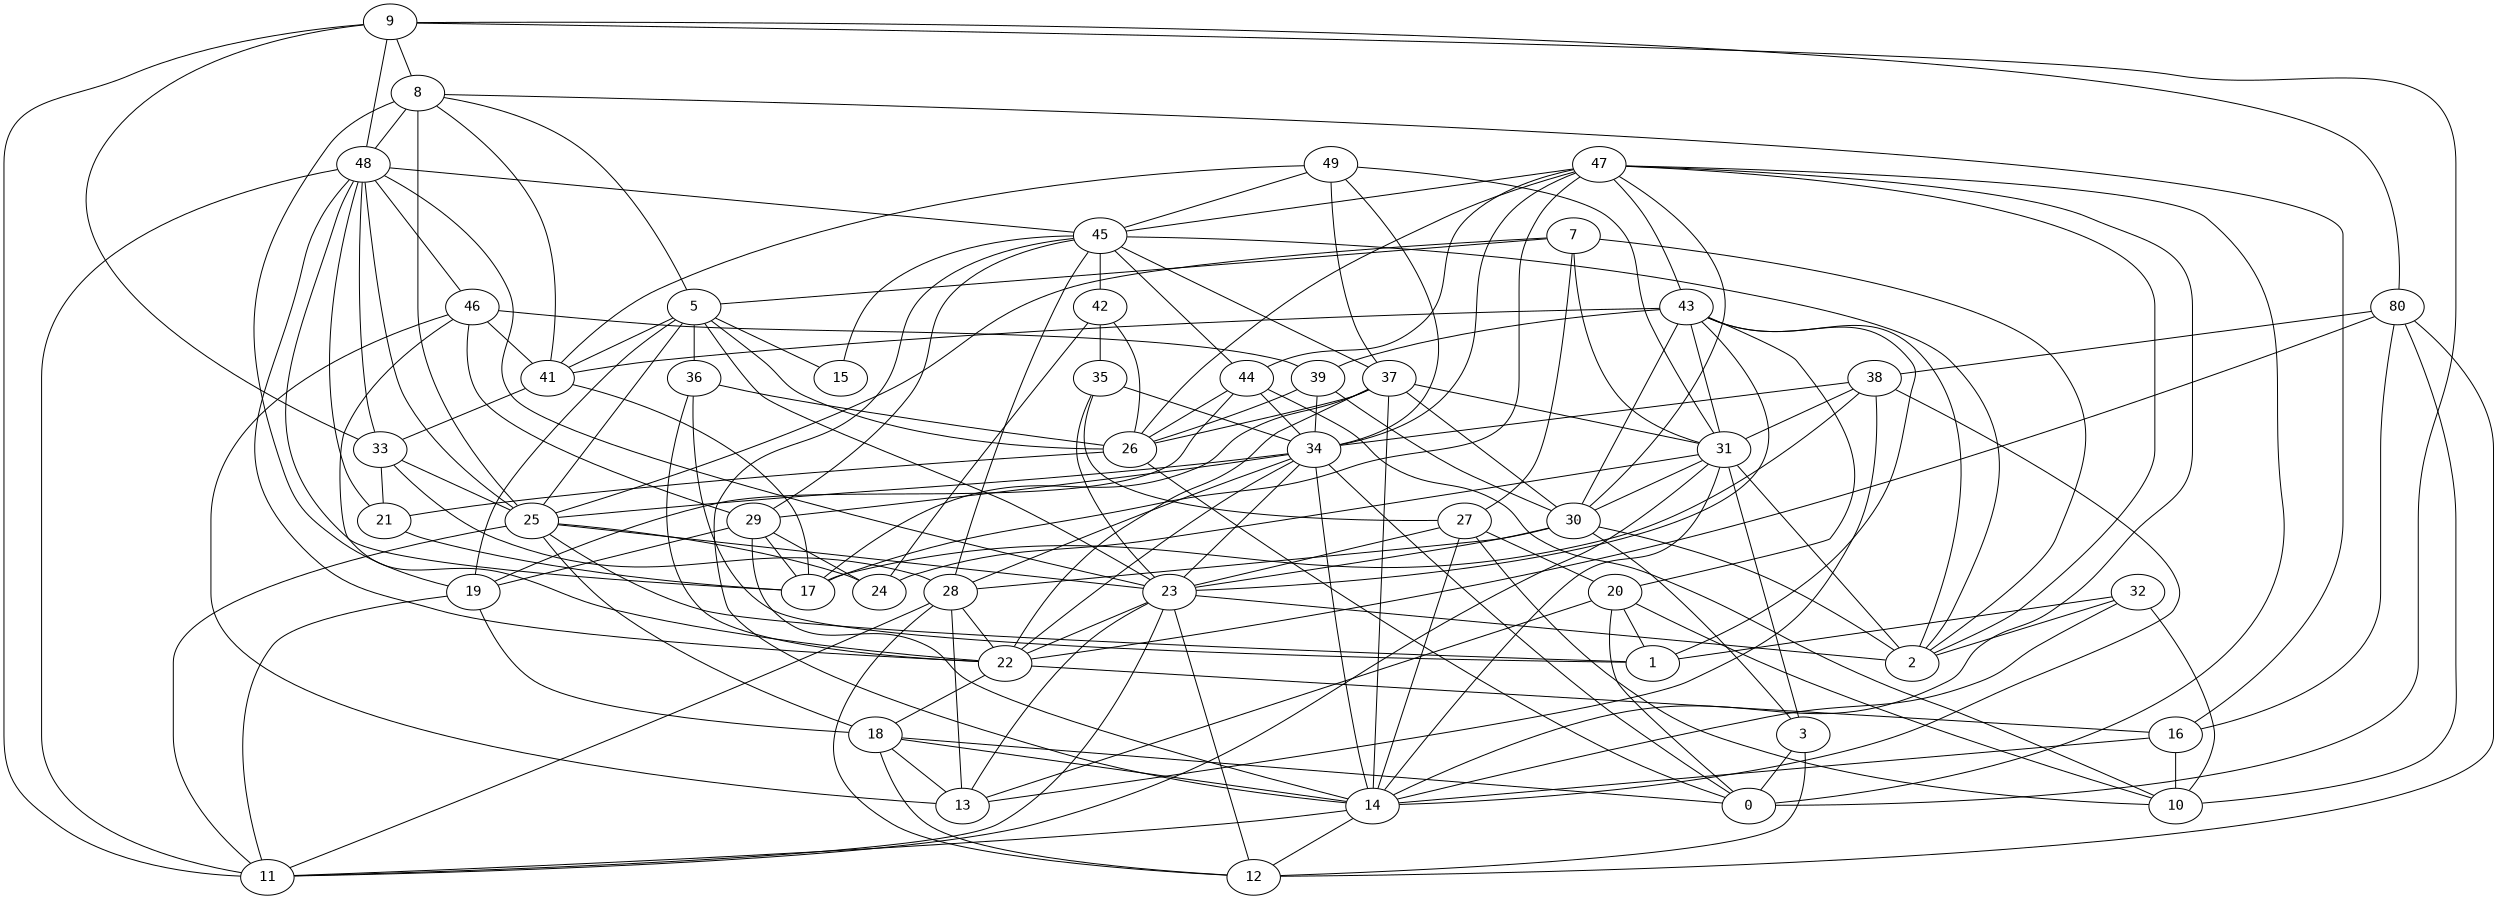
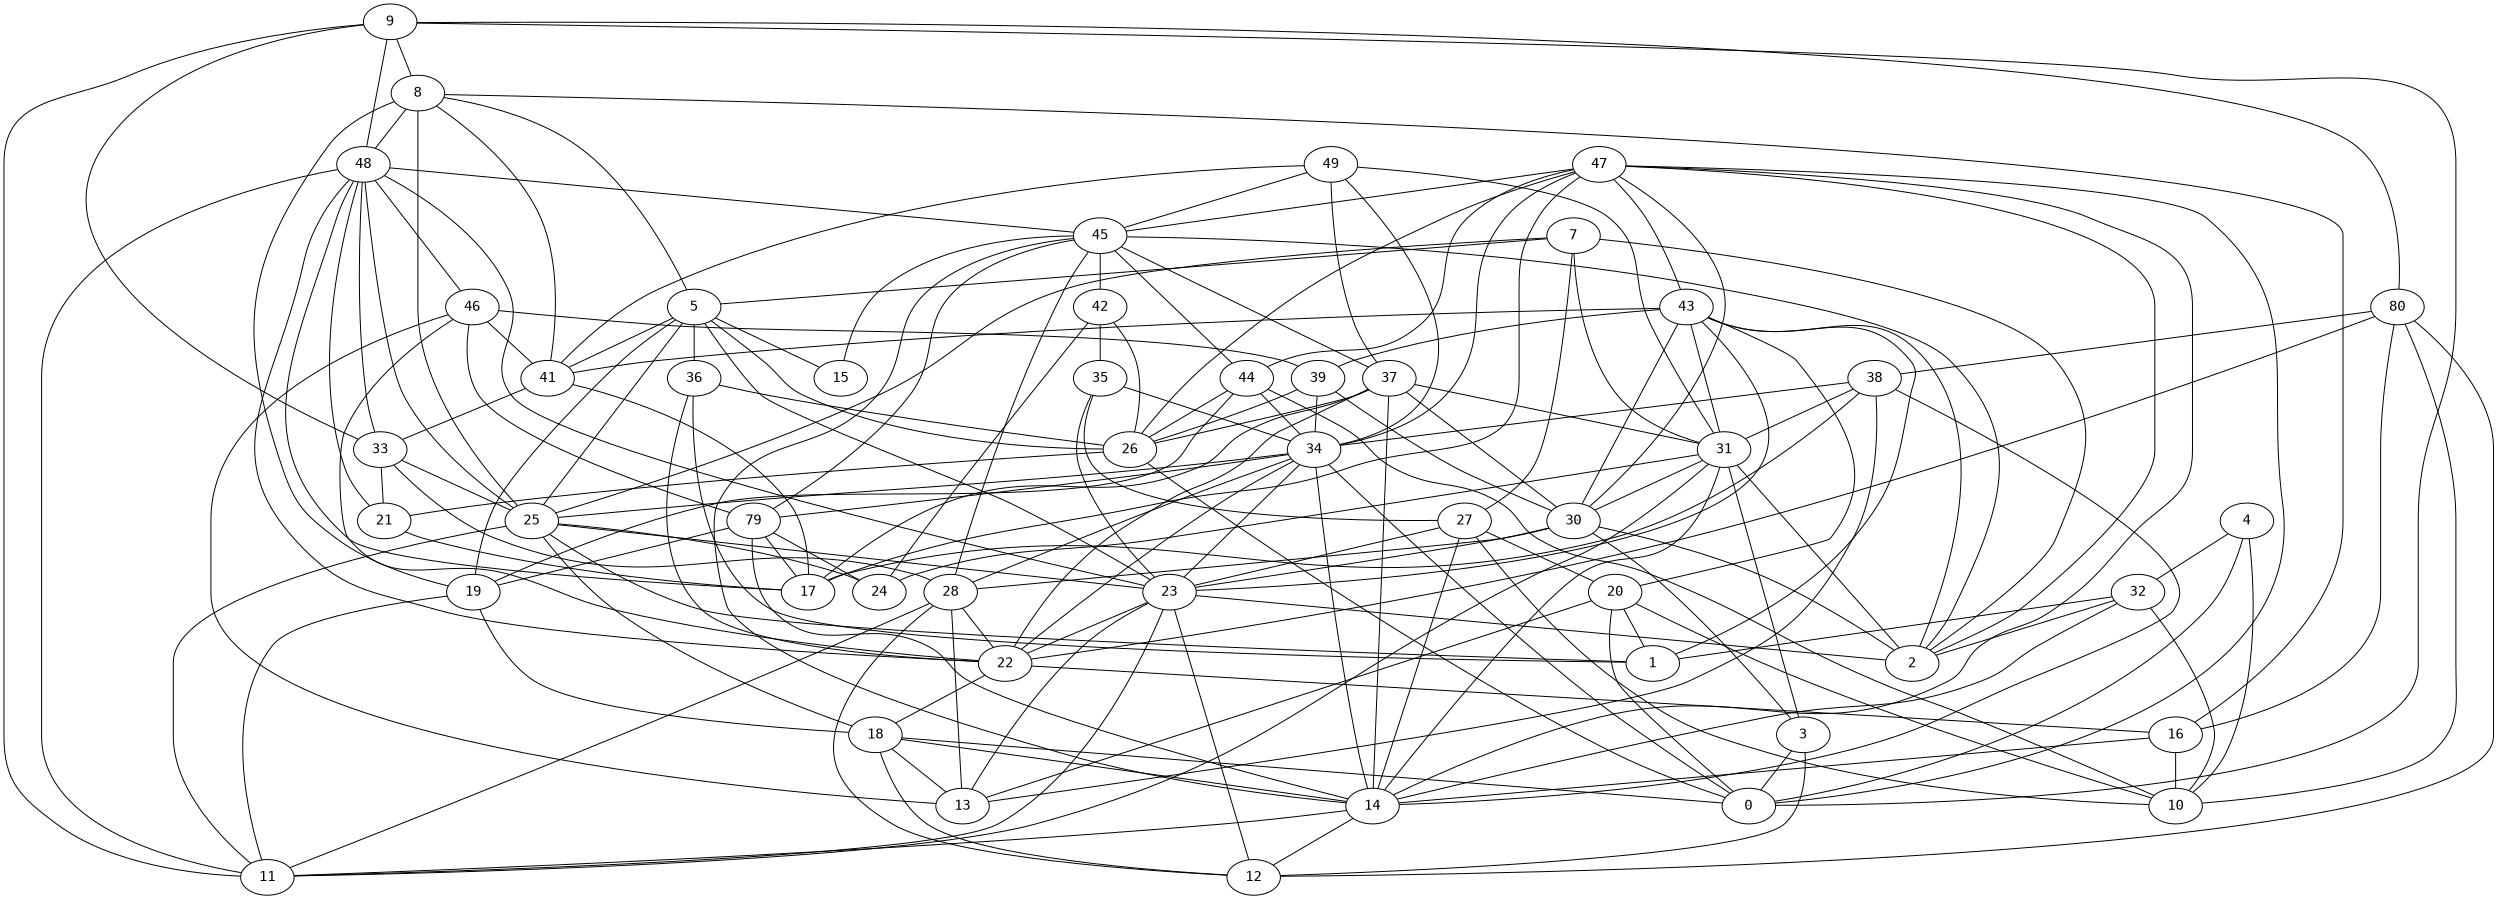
node "29": label "29" -> "79"
node "4": added
